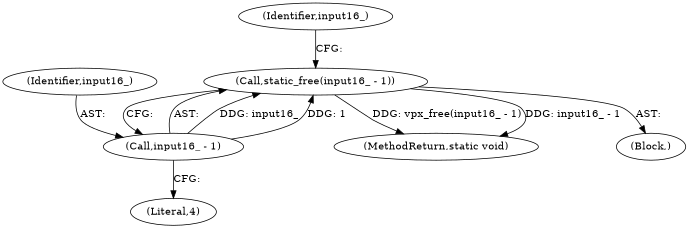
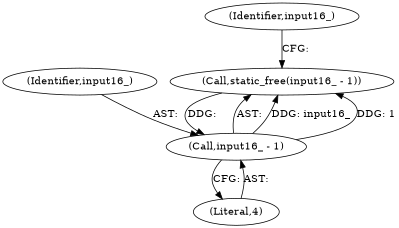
edge "(Call,static_free(input16_ - 1))" -> "(Call,input16_ - 1)": label "CFG: " -> "DDG: "
node "(MethodReturn,static void)": removed
node "(Block,)": removed
edge "(Literal,4)" -> "(Call,input16_ - 1)": added, label "AST:"
